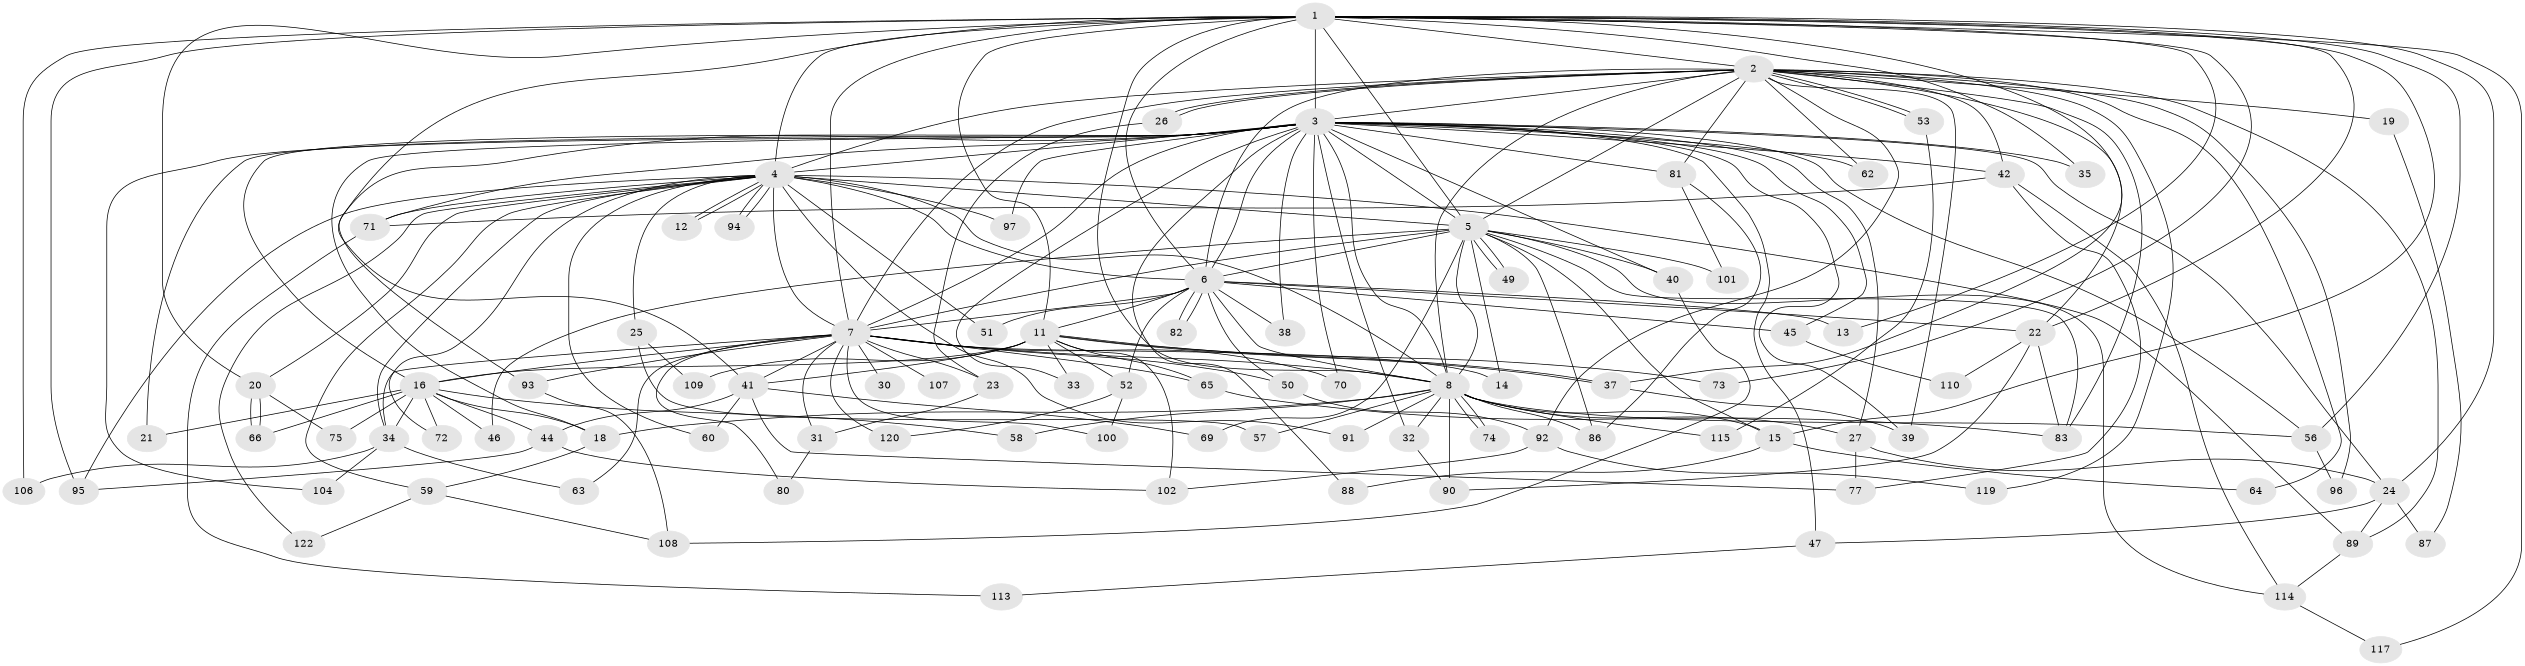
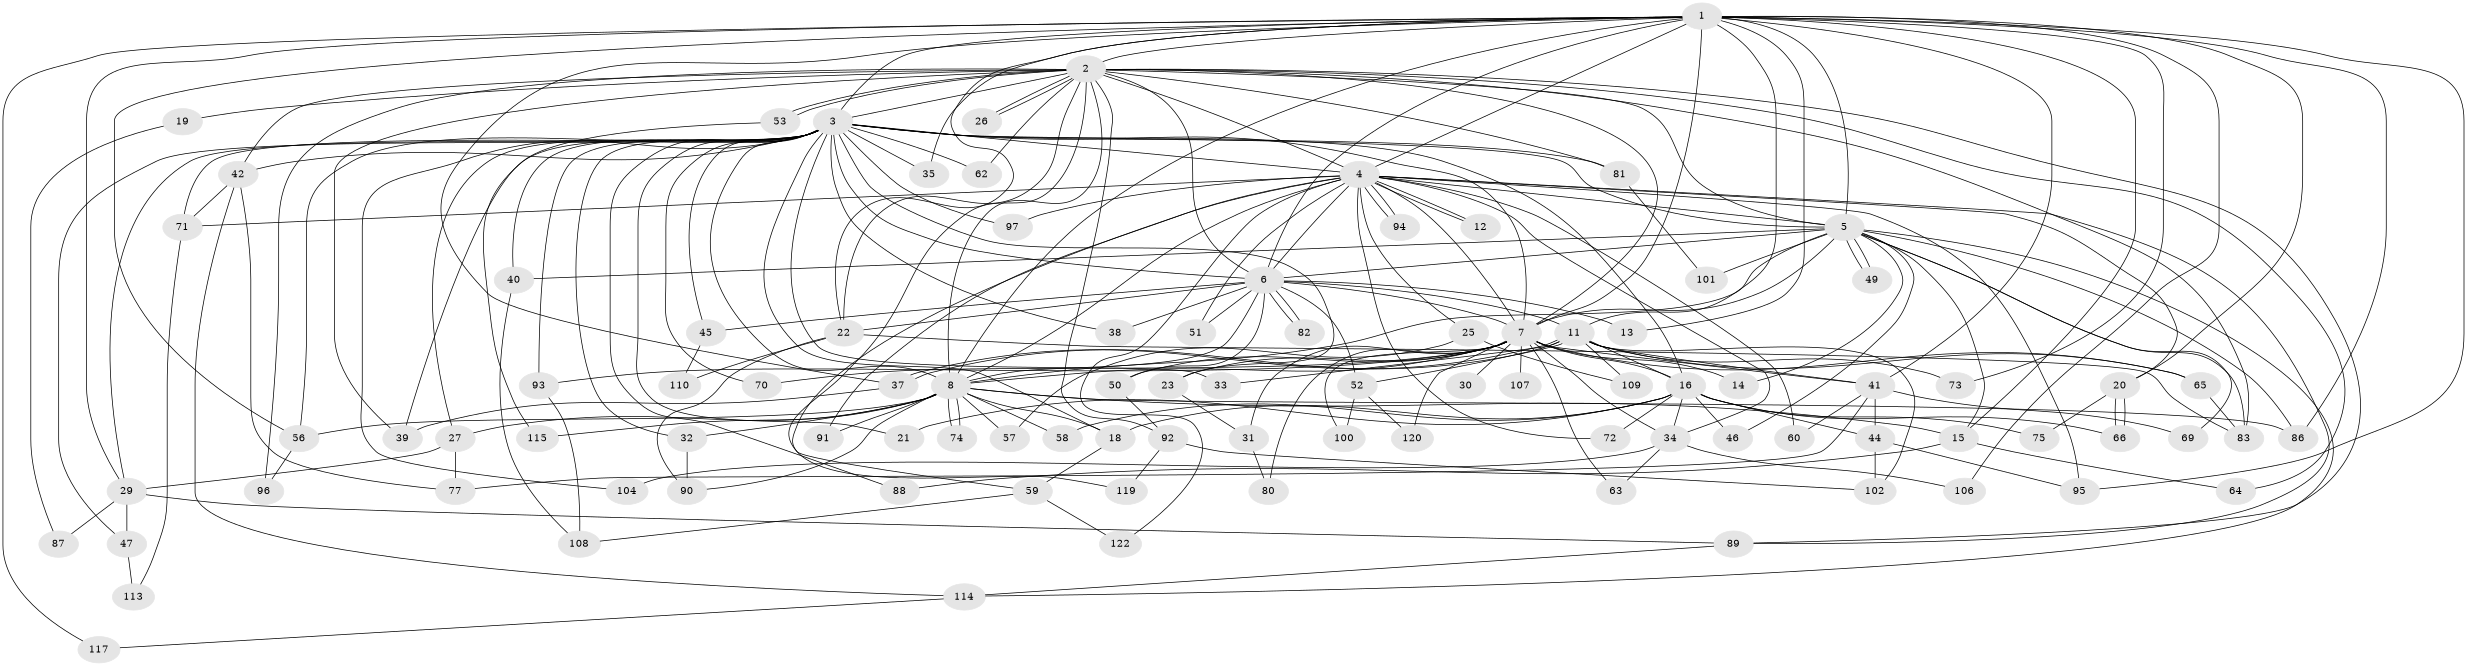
edge "26" -- "23": now "3" -- "23"
edge "81" -- "86": now "1" -- "86"
node "24": label "24" -> "29"
